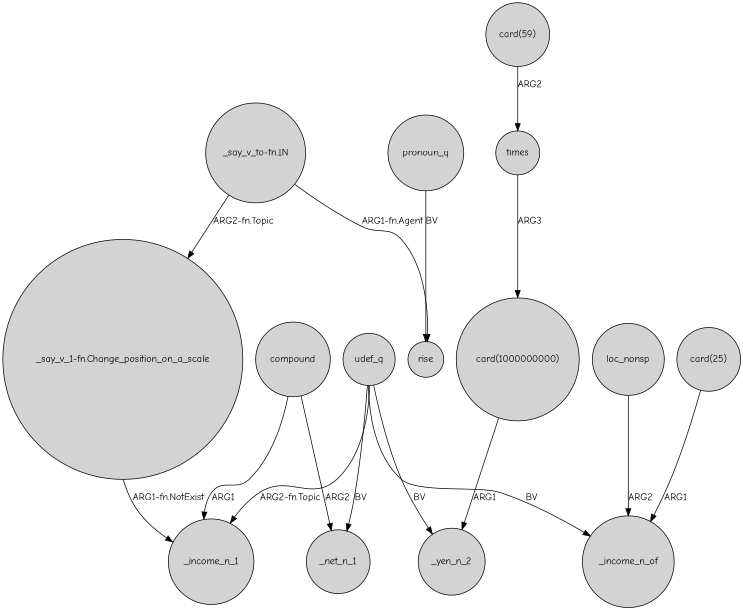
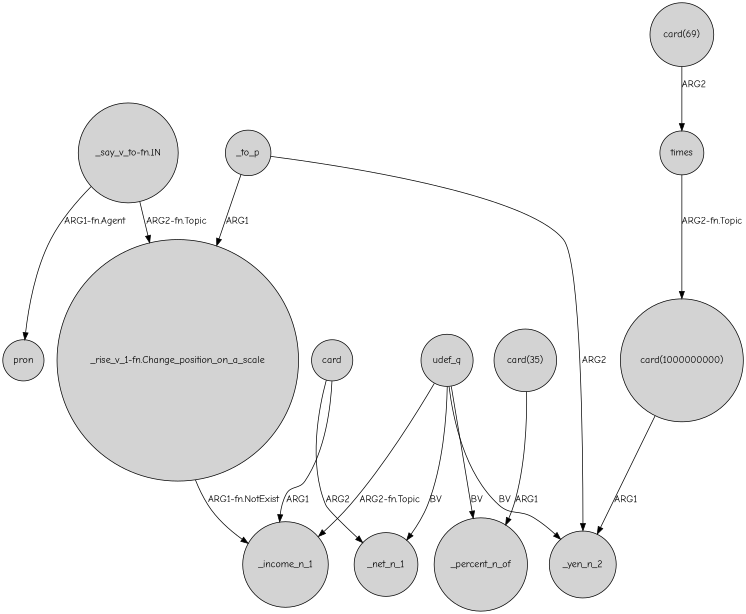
node "card(59)": label "card(59)" -> "card(69)"
node "_to_p": added
node "pronoun_q": removed
edge "times" -> "card(1000000000)": label "ARG3" -> "ARG2-fn.Topic"
node "_say_v_1-fn.Change_position_on_a_scale": label "_say_v_1-fn.Change_position_on_a_scale" -> "_rise_v_1-fn.Change_position_on_a_scale"
node "compound": label "compound" -> "card"
node "rise": label "rise" -> "pron"
node "loc_nonsp": removed
node "card(25)": label "card(25)" -> "card(35)"
node "_income_n_of": label "_income_n_of" -> "_percent_n_of"
